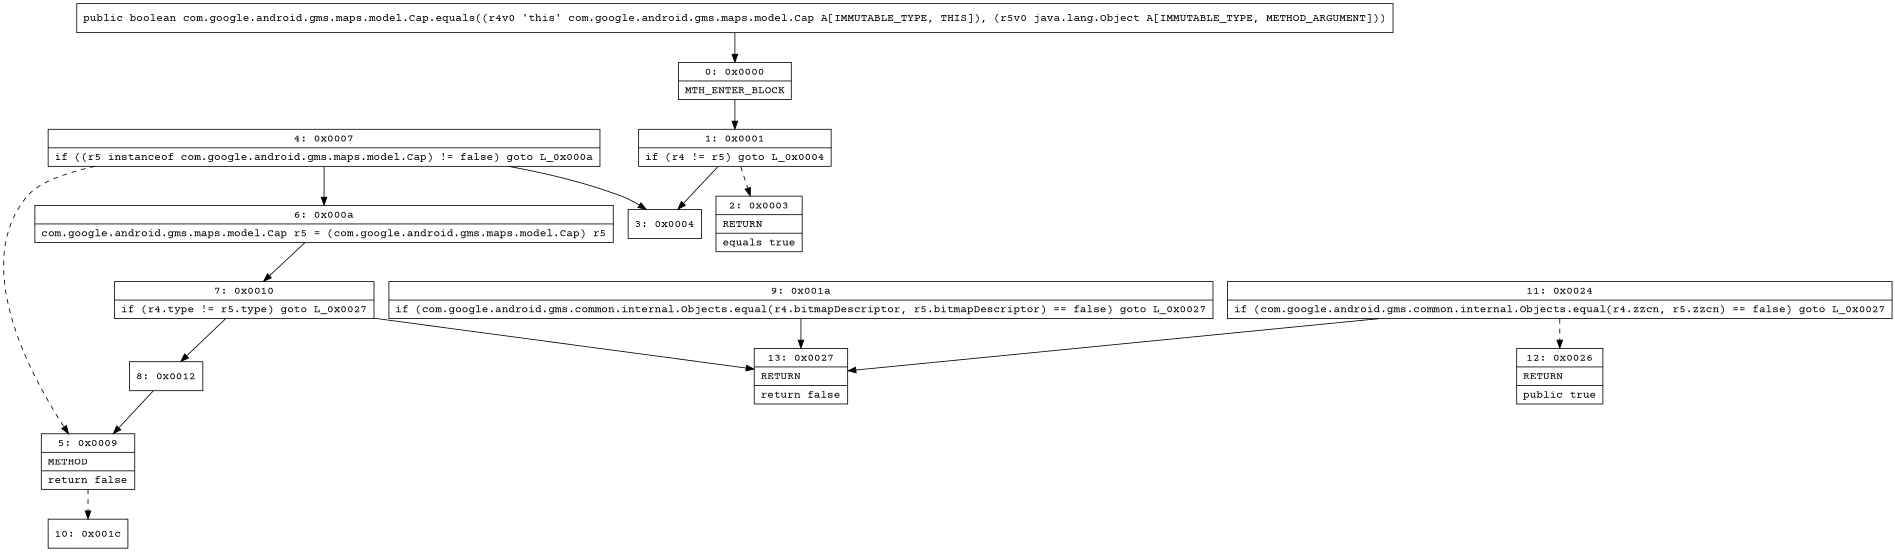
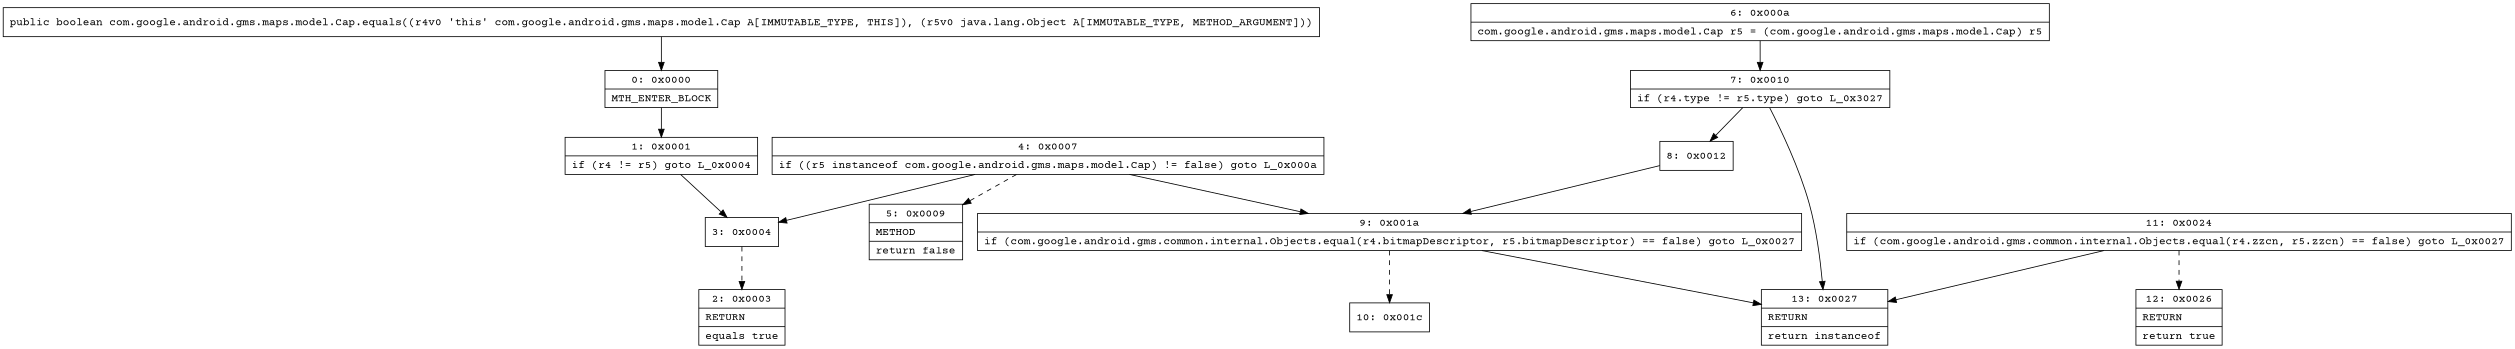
edge "1: 0x0001" -> "2: 0x0003": now "3: 0x0004" -> "2: 0x0003"
edge "4: 0x0007" -> "6: 0x000a": now "4: 0x0007" -> "9: 0x001a"
node "7: 0x0010": text "if (r4.type != r5.type) goto L_0x0027" -> "if (r4.type != r5.type) goto L_0x3027"
node "13: 0x0027": text "return false" -> "return instanceof"
node "12: 0x0026": text "public true" -> "return true"
edge "8: 0x0012" -> "5: 0x0009": now "8: 0x0012" -> "9: 0x001a"
edge "5: 0x0009" -> "10: 0x001c": now "9: 0x001a" -> "10: 0x001c"
